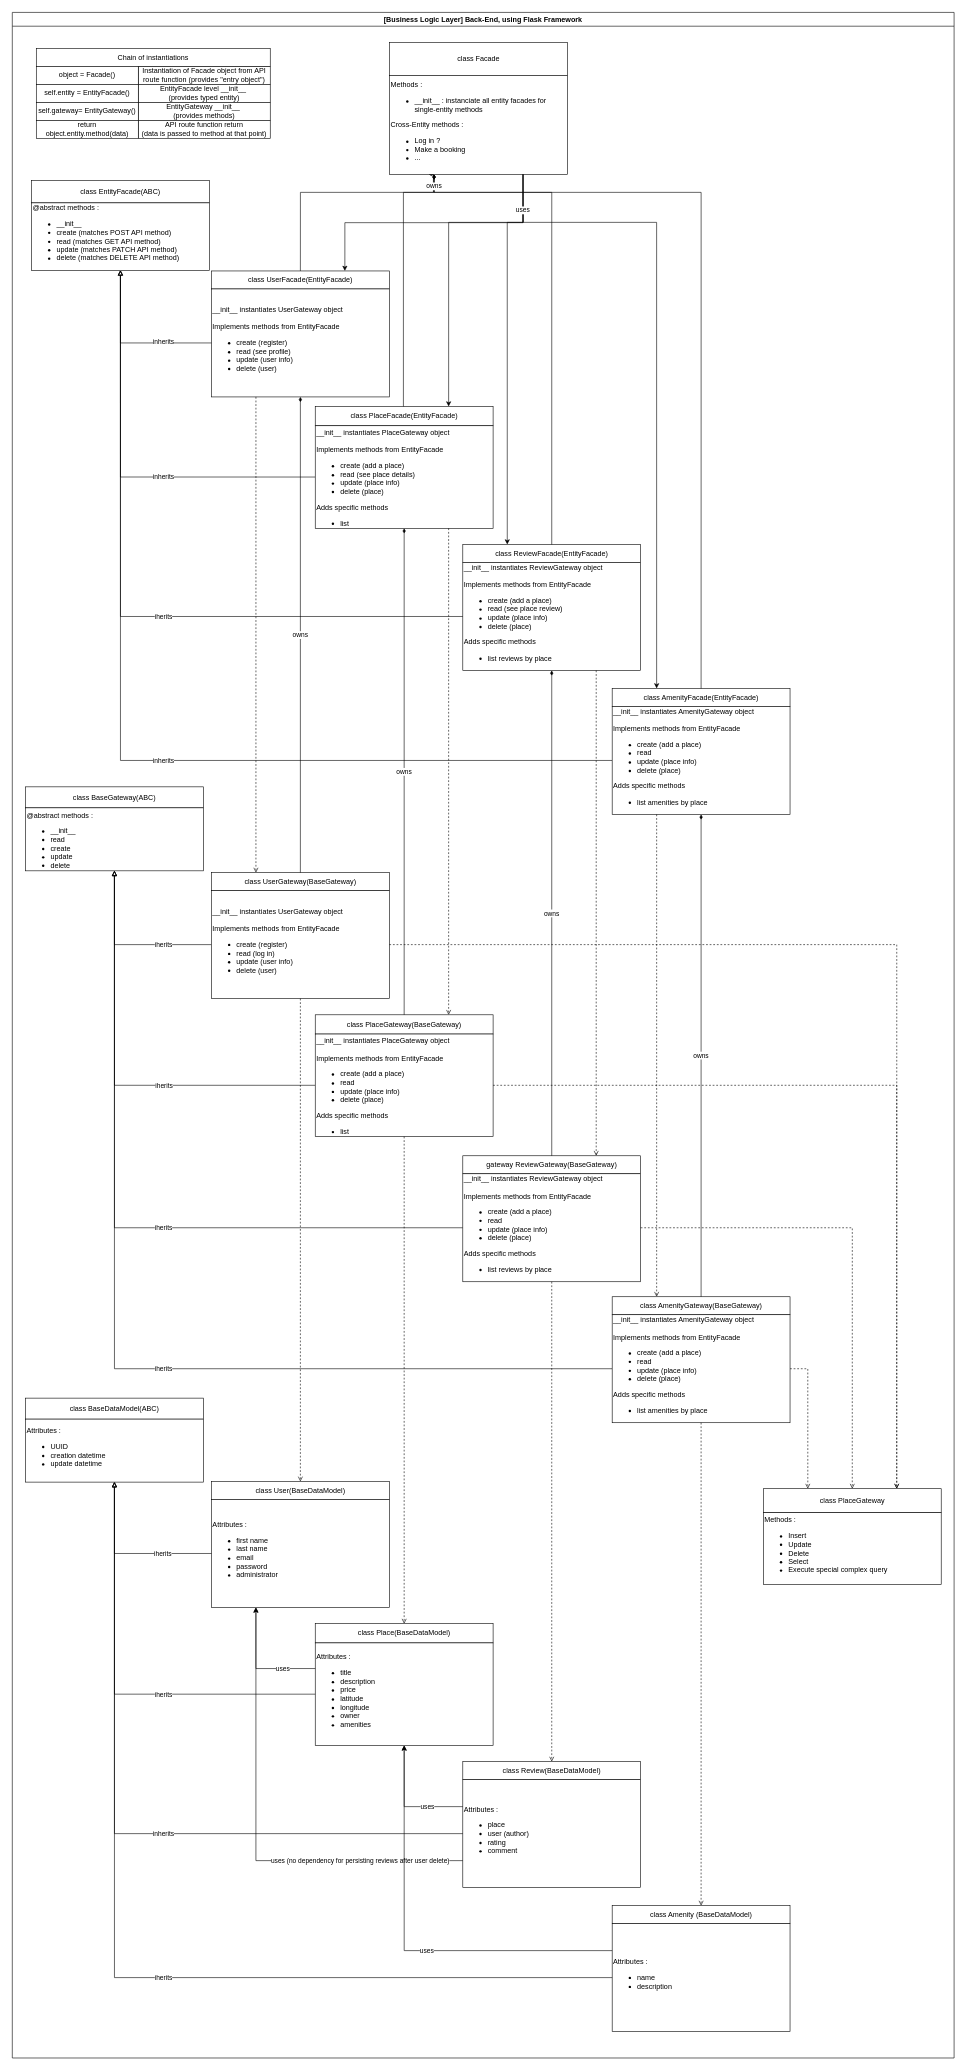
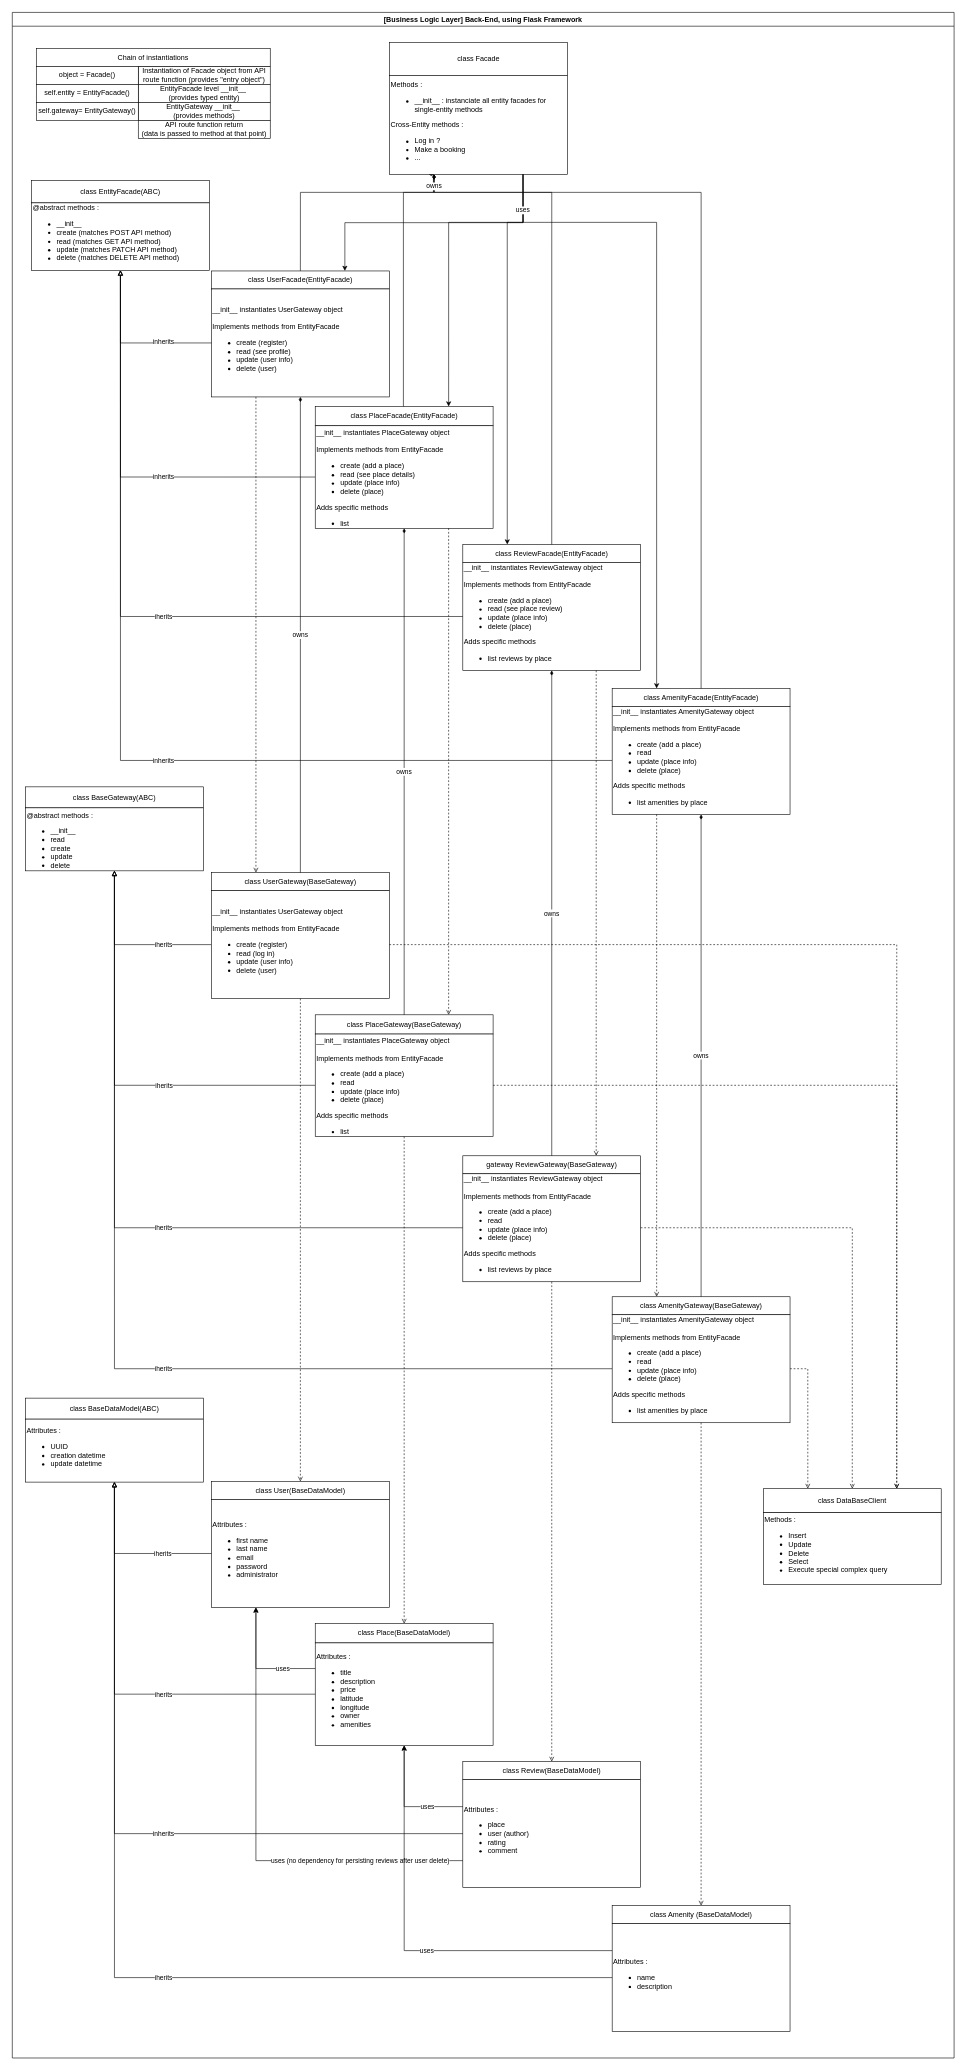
node "return object.entity.method(data)": removed
node "class PlaceGateway": label "class PlaceGateway" -> "class DataBaseClient"
